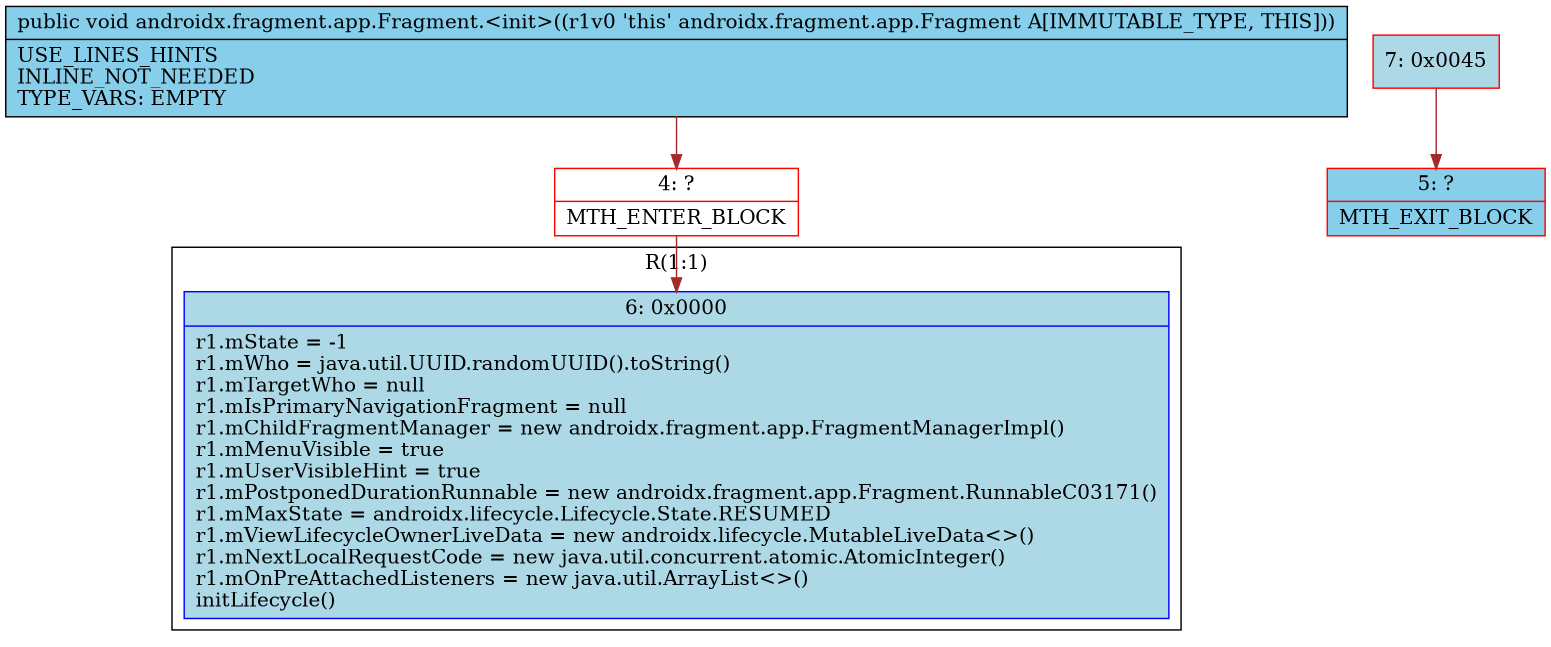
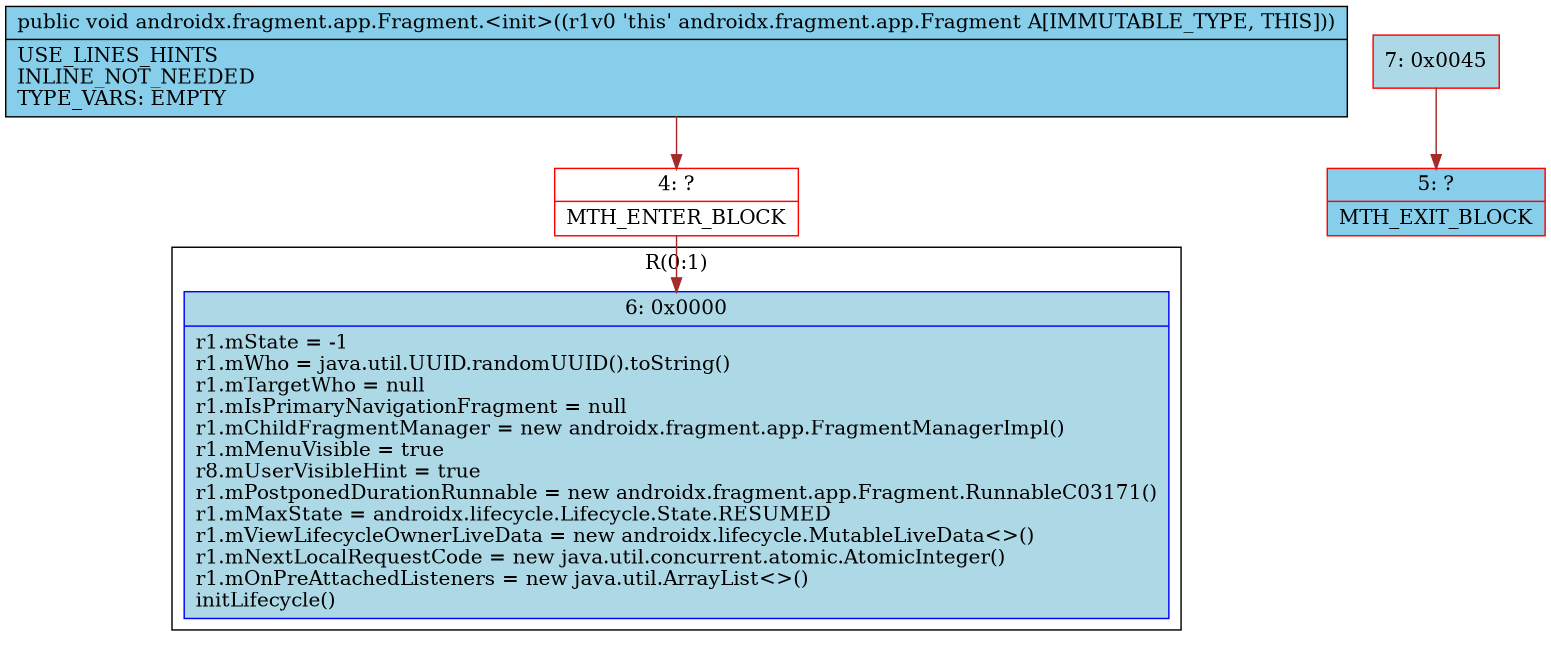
cluster "R(1:1)": label "R(1:1)" -> "R(0:1)"
node "6: 0x0000": text "r1.mUserVisibleHint = true" -> "r8.mUserVisibleHint = true"
